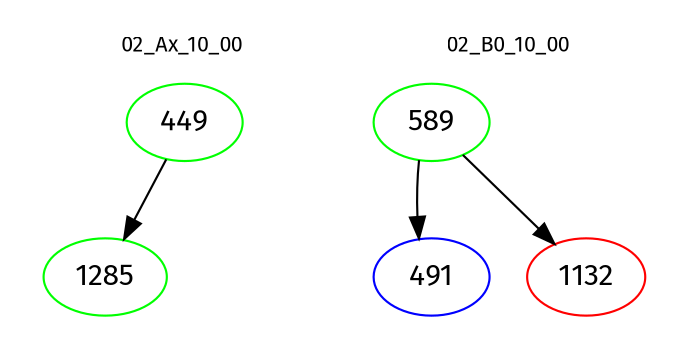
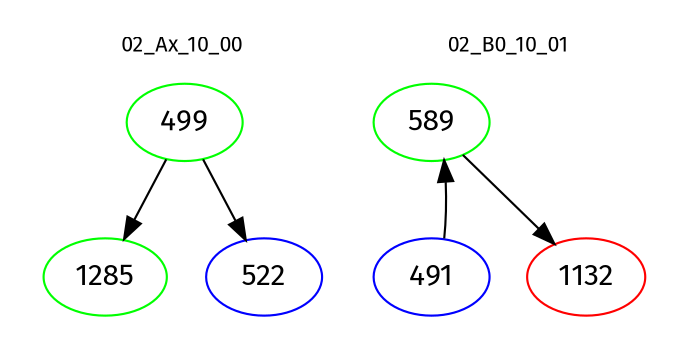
cluster "02_B0_10_00": label "02_B0_10_00" -> "02_B0_10_01"
node "449": label "449" -> "499"
edge "589" -> "491": reversed
node "522": added
